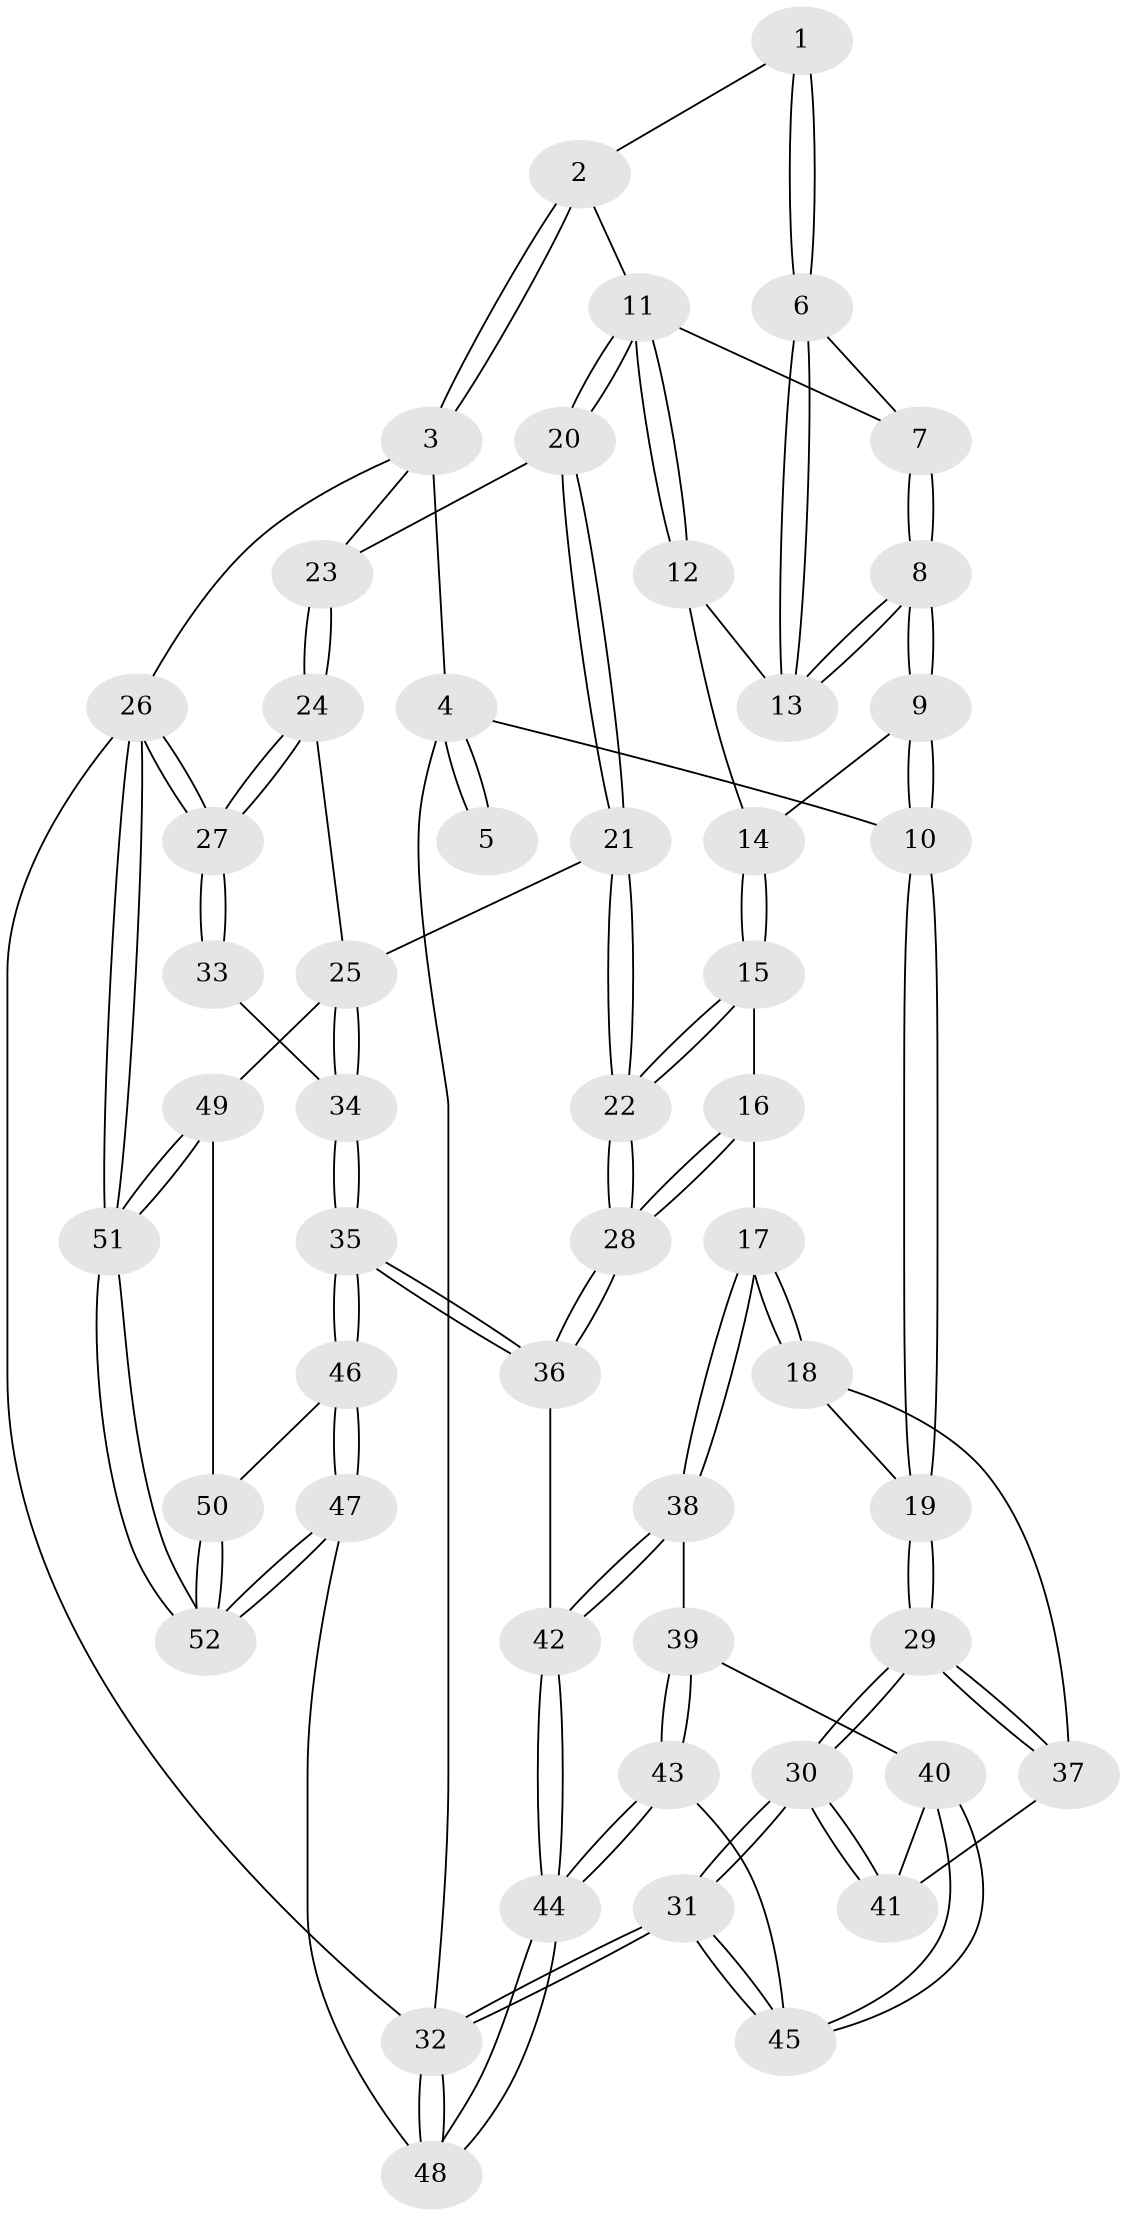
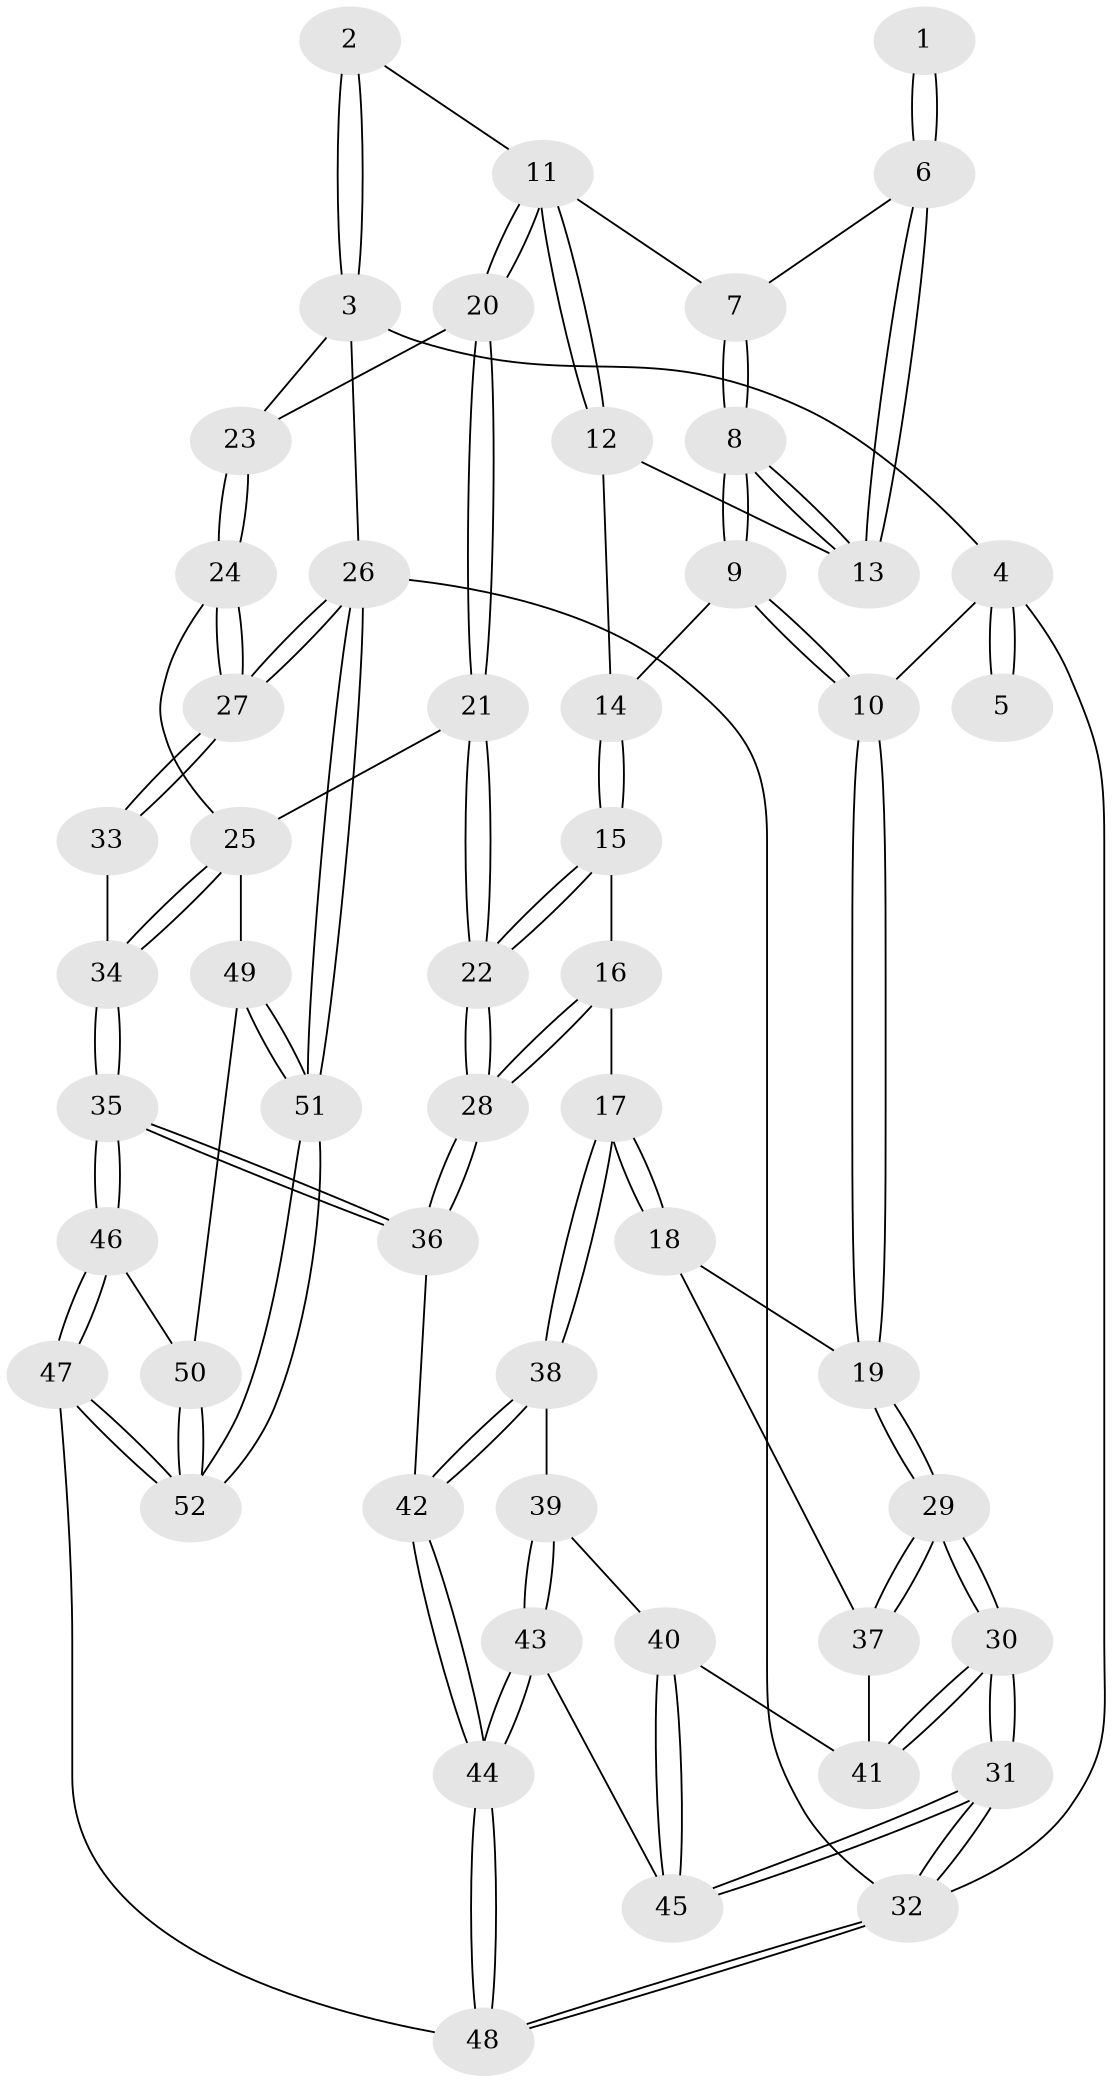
edge "1" -- "2": removed
